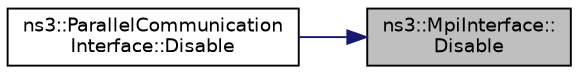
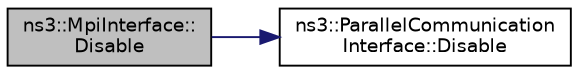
edge "ns3::ParallelCommunication Interface::Disable" -> "ns3::MpiInterface:: Disable": reversed
